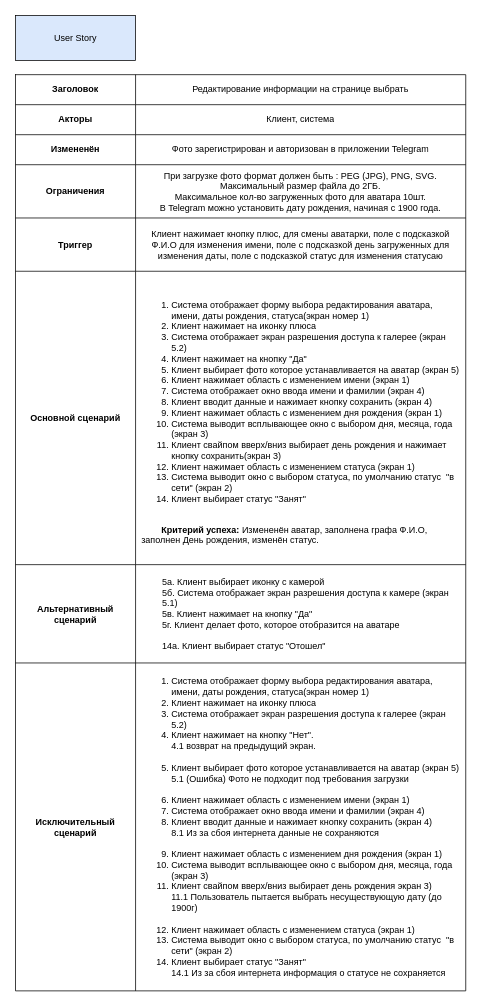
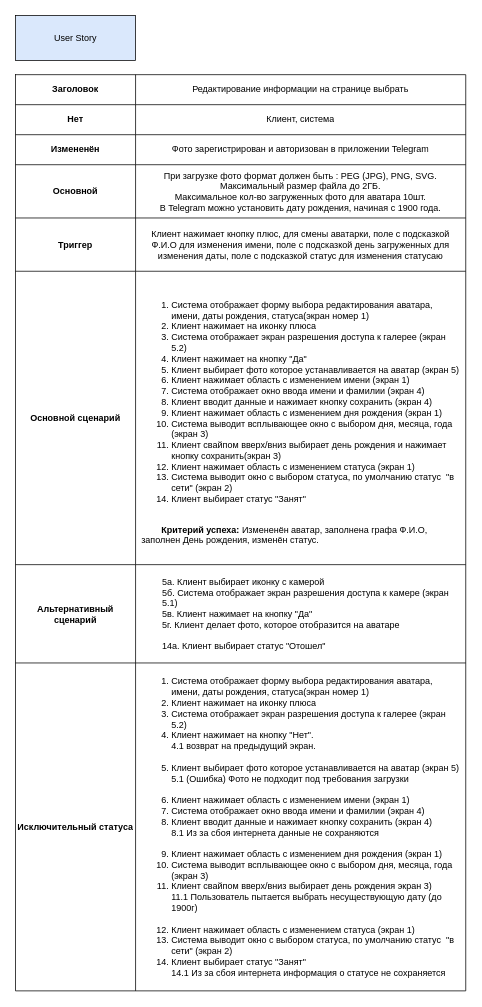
node "Акторы": label "Акторы" -> "Нет"
node "Ограничения": label "Ограничения" -> "Основной"
node "Исключительный сценарий": label "Исключительный сценарий" -> "Исключительный статуса"
